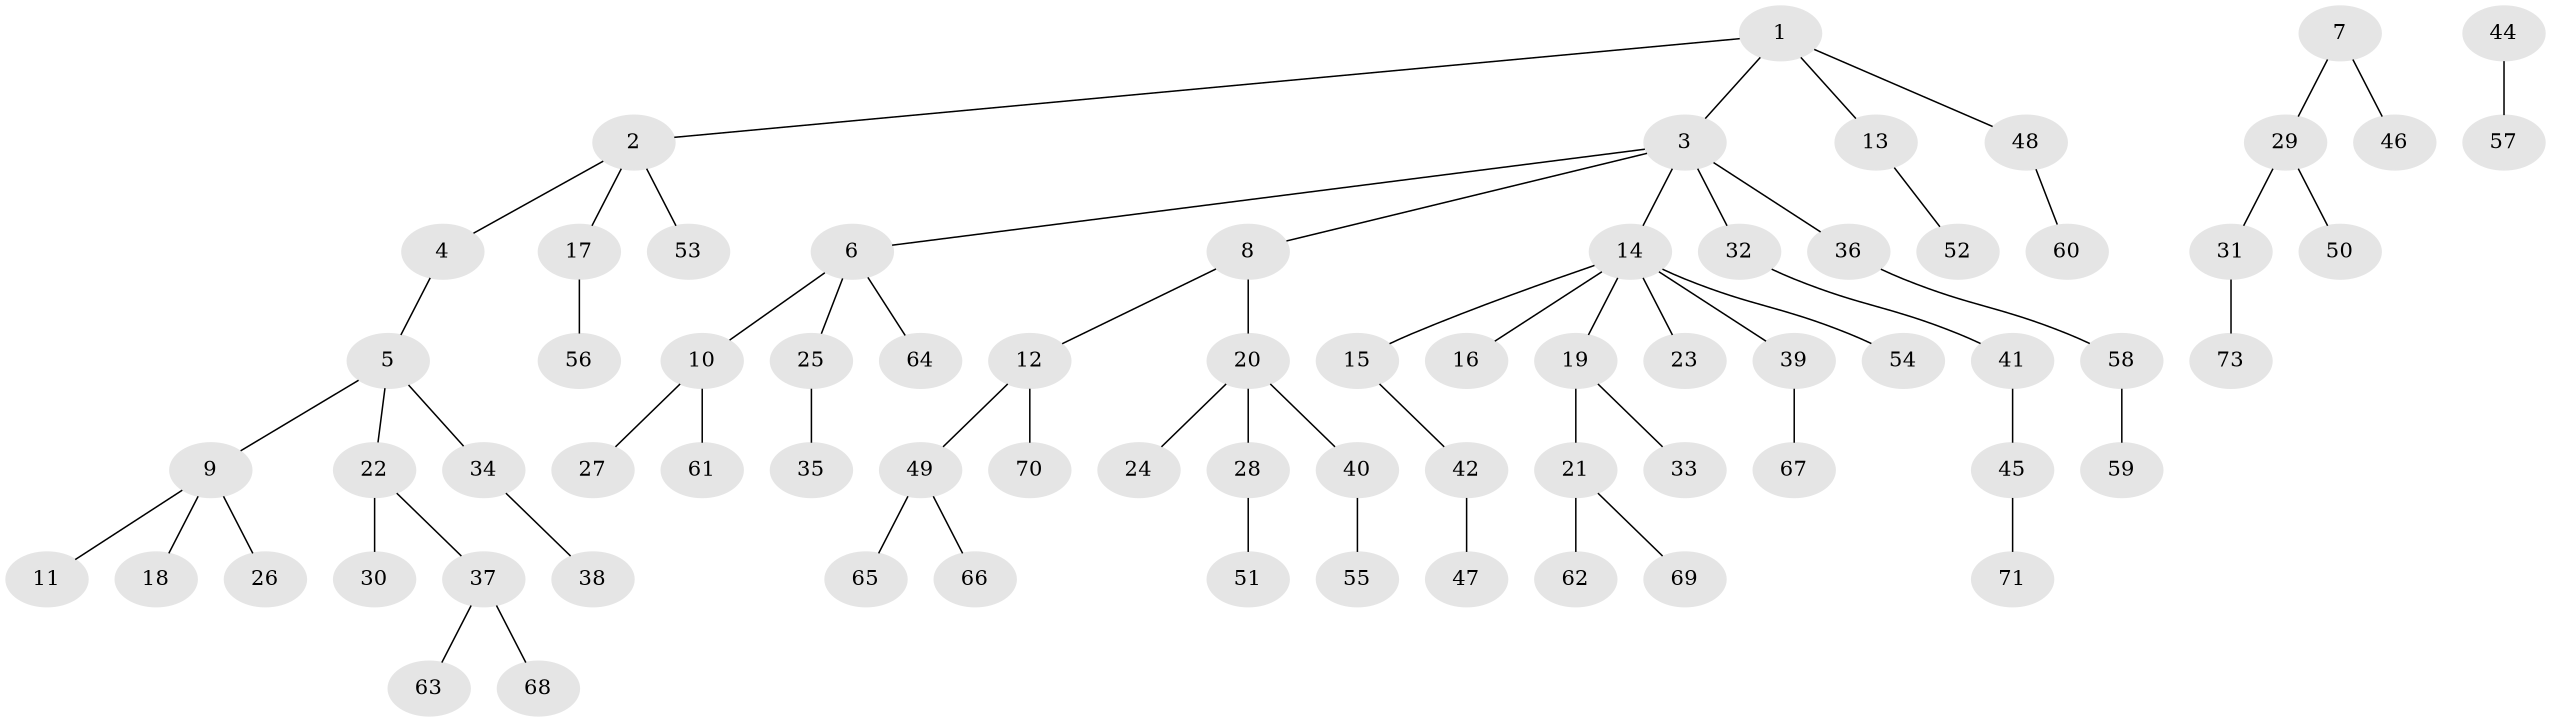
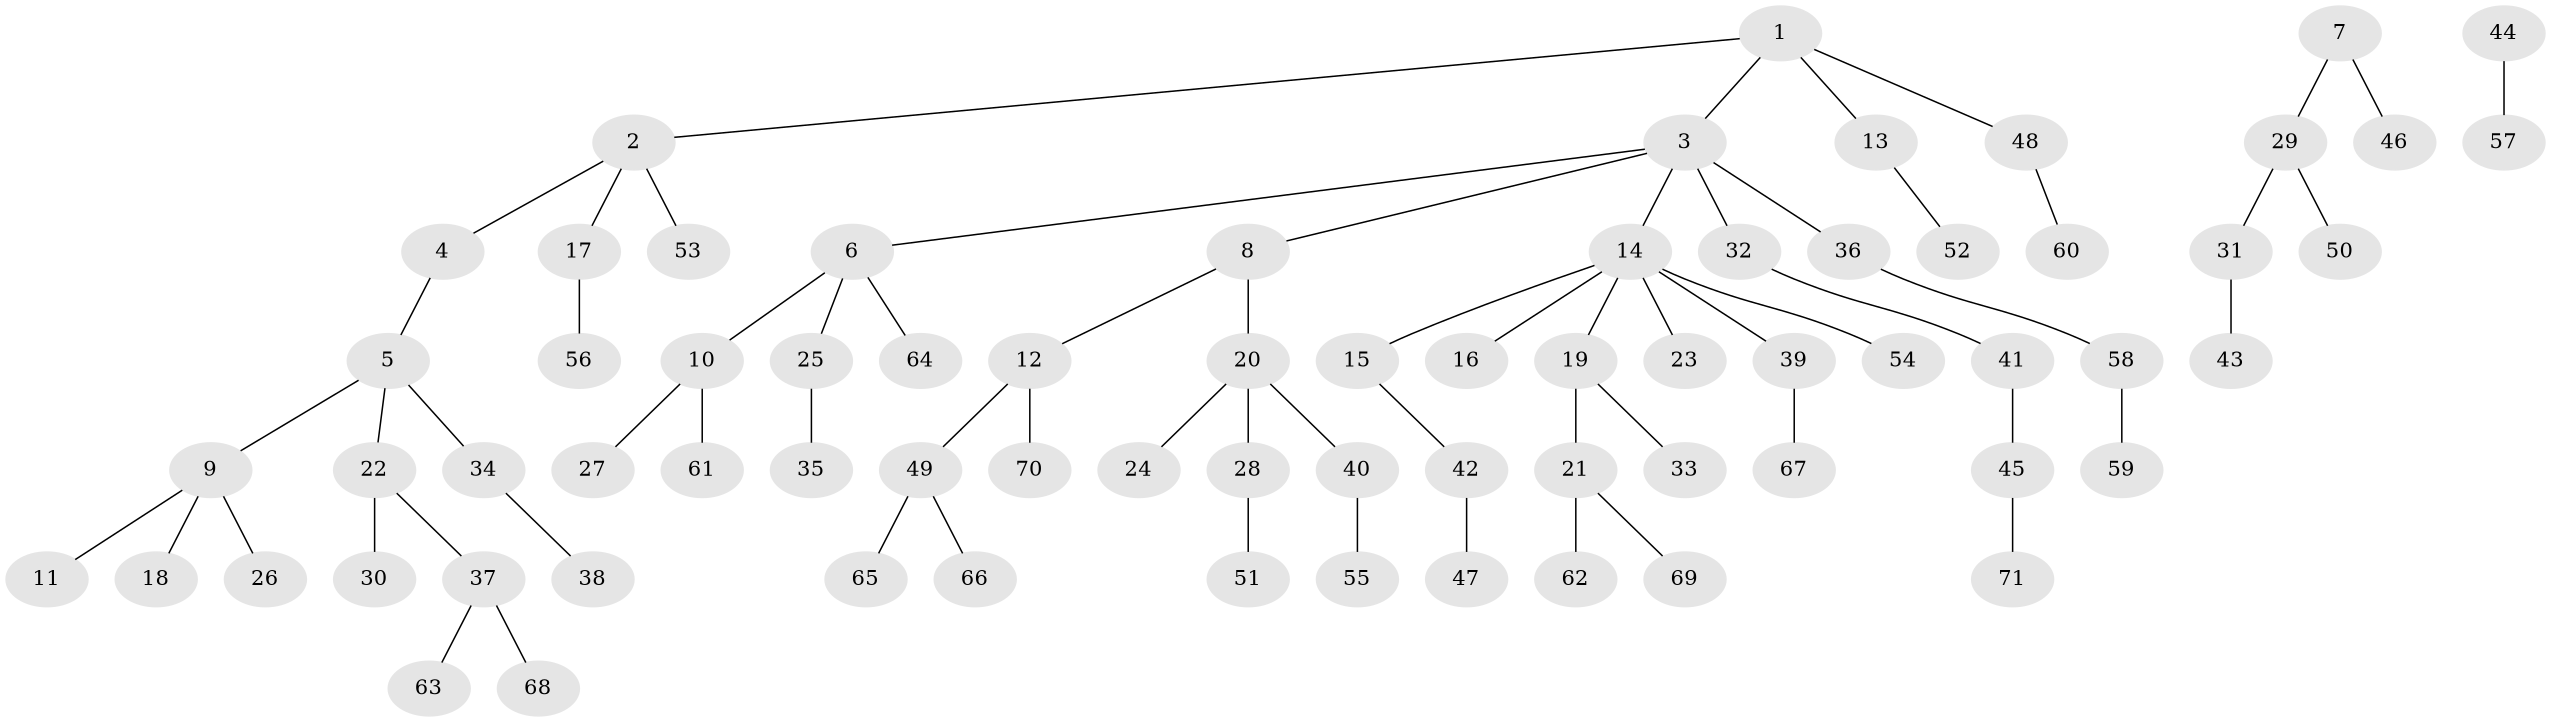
node "73": label "73" -> "43"
